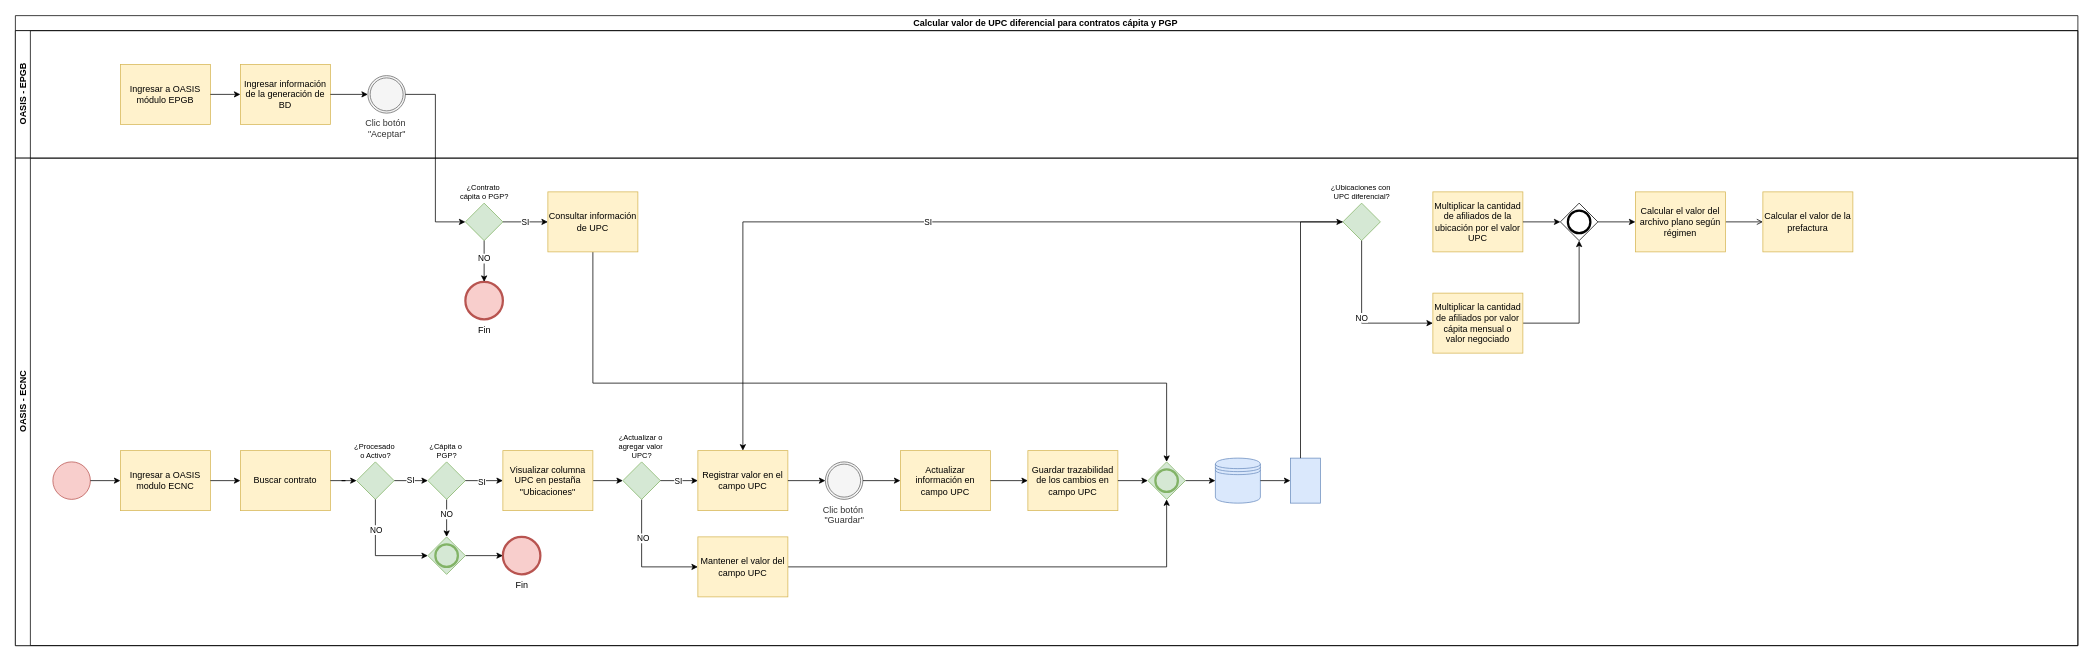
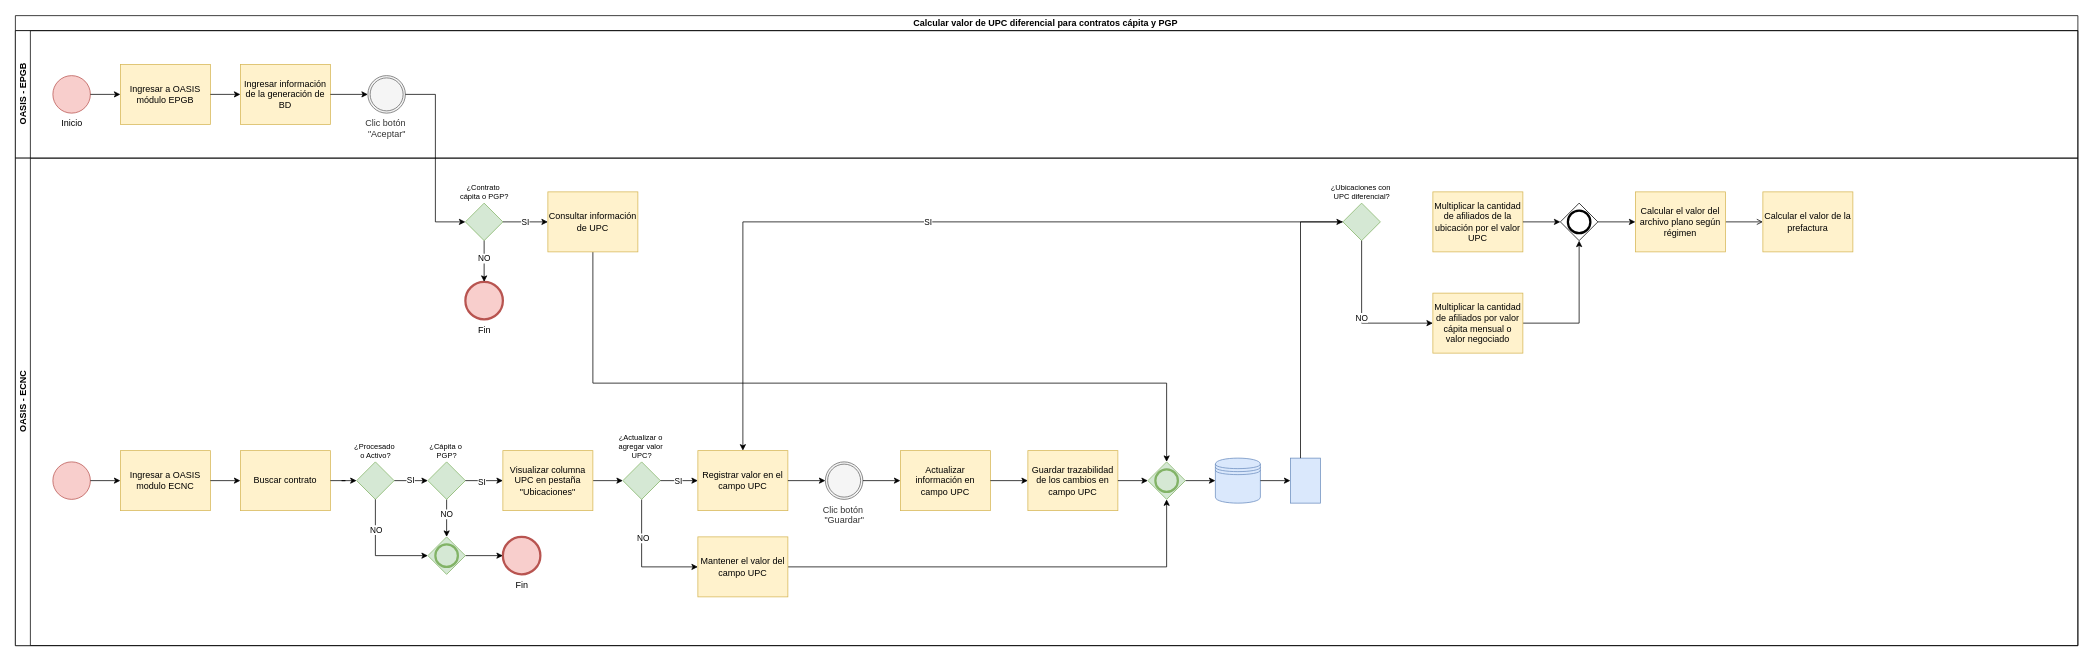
node "Inicio": added
edge "Inicio" -> "Ingresar a OASIS módulo EPGB": added
